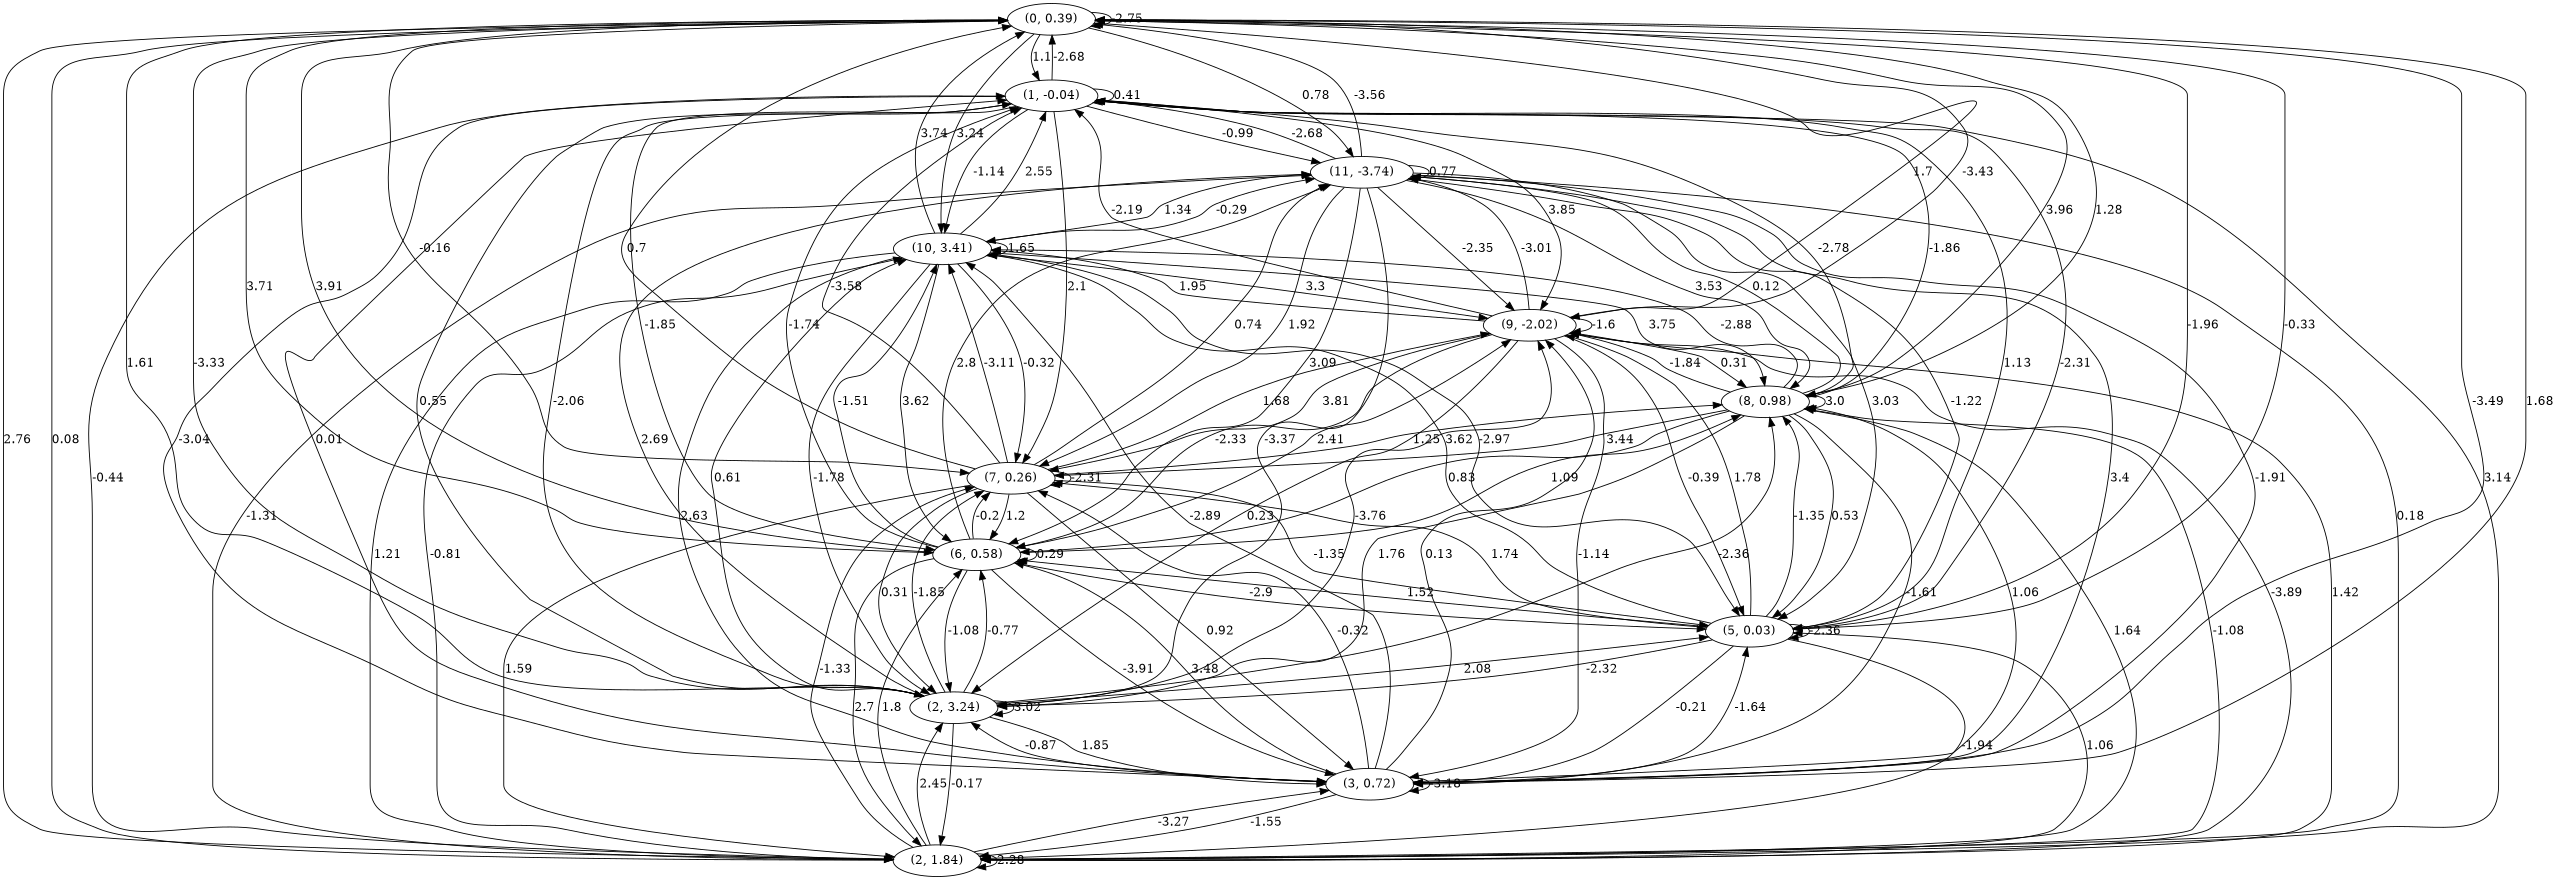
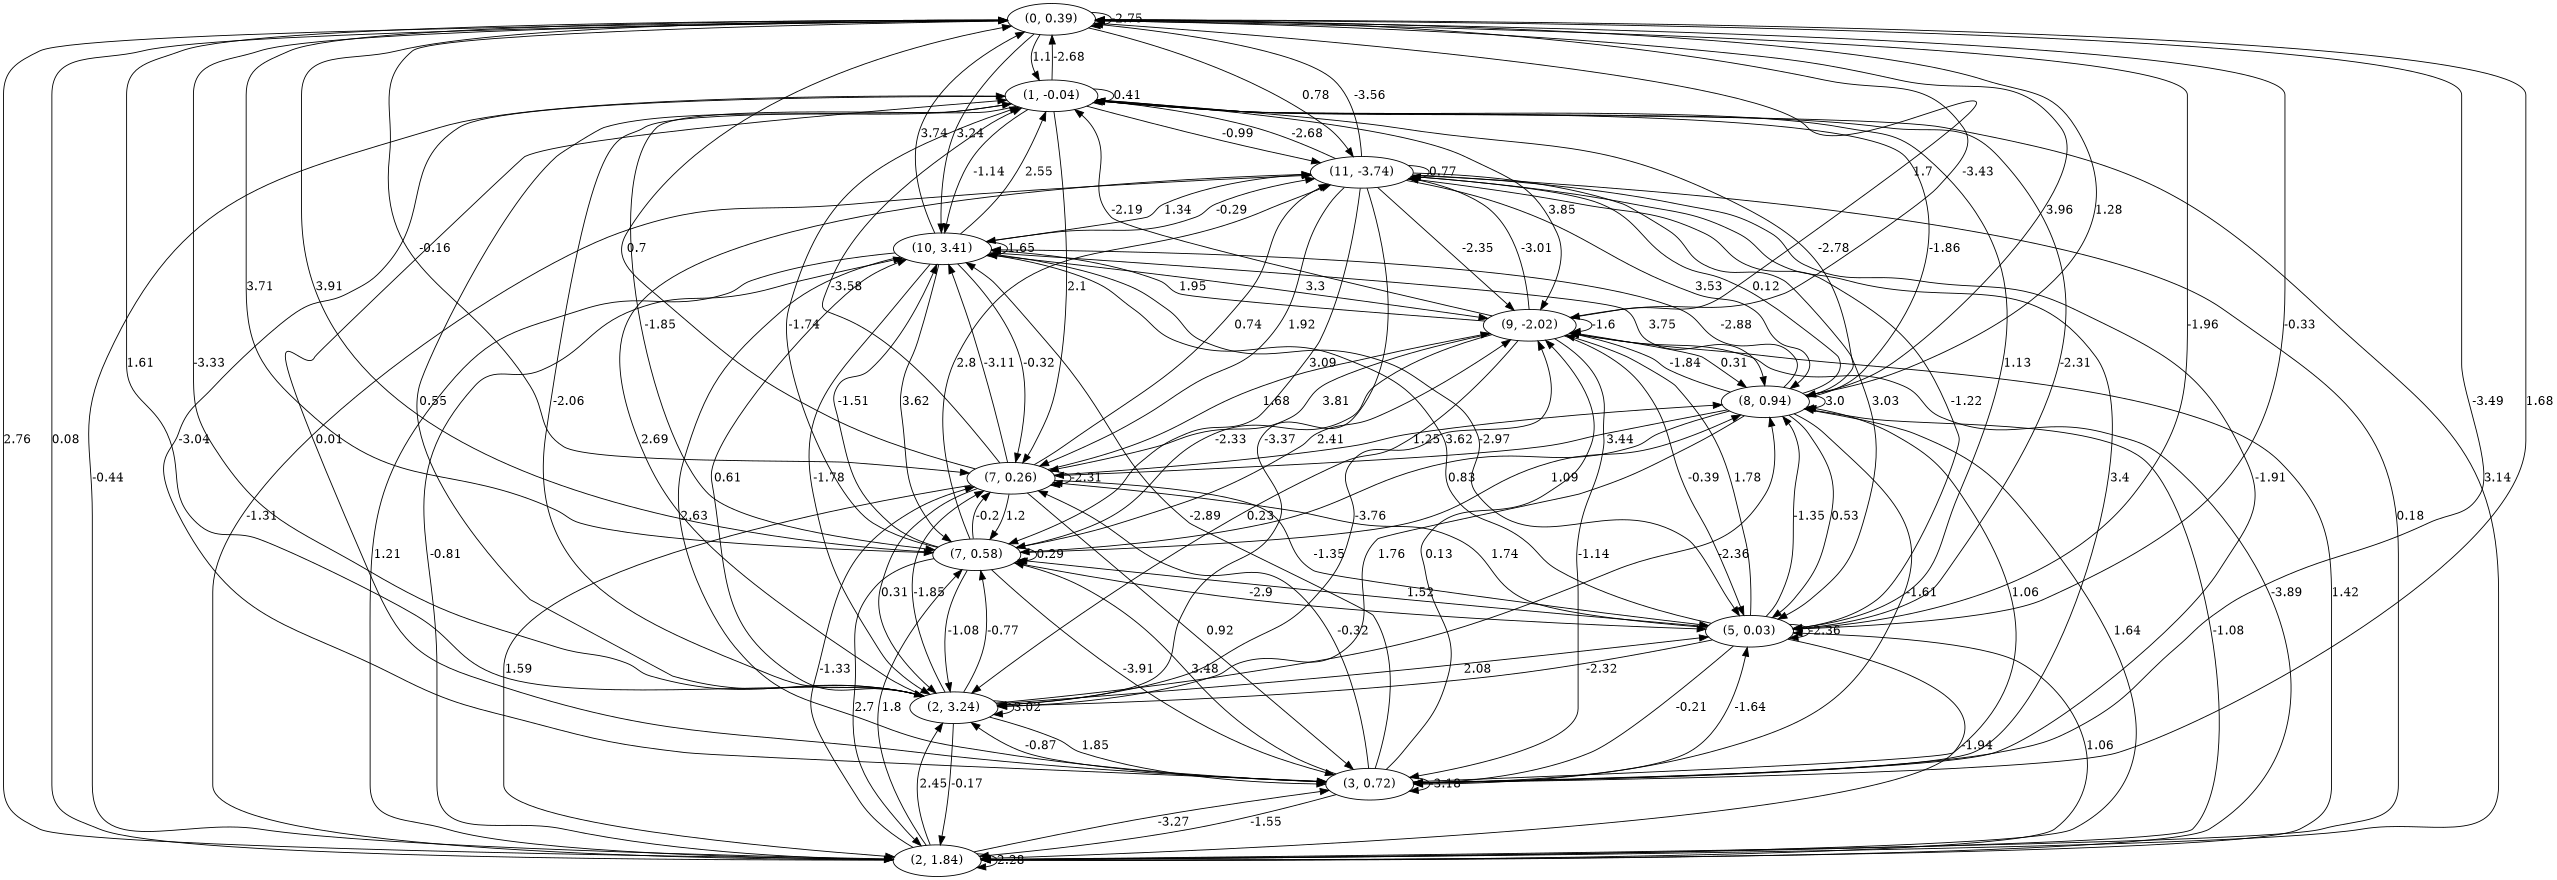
node "(8, 0.98)": label "(8, 0.98)" -> "(8, 0.94)"
node "(6, 0.58)": label "(6, 0.58)" -> "(7, 0.58)"
